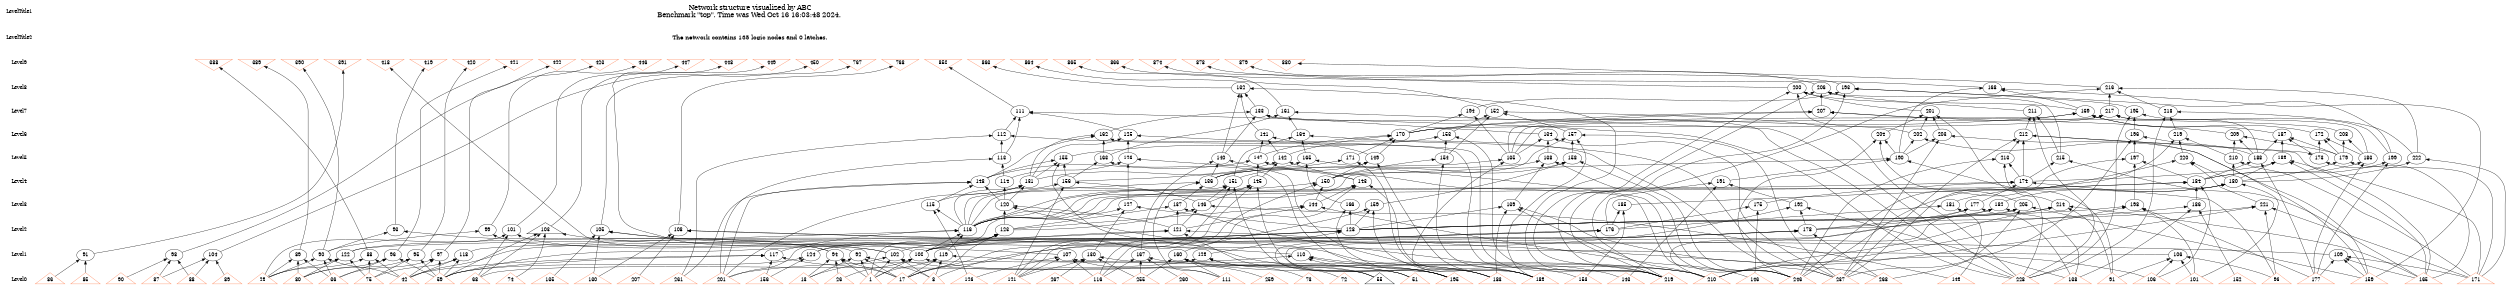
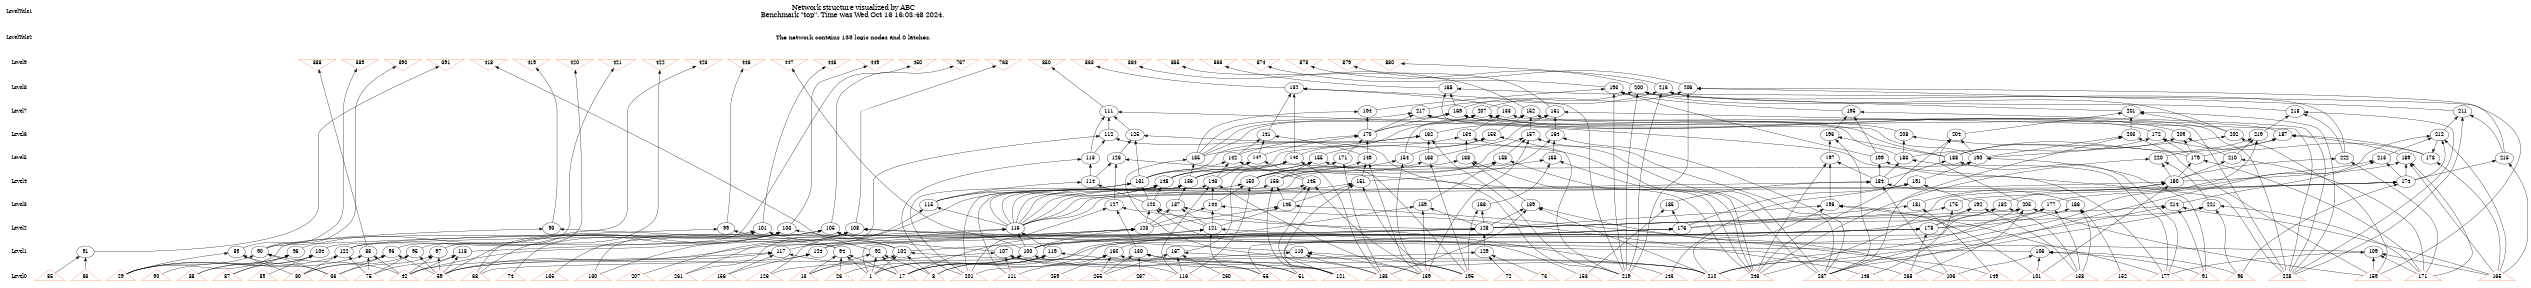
edge "162" -> "133": now "162" -> "161"
edge "115" -> "114": added
node "103": shape triangle -> ellipse
node "55": color black -> coral
